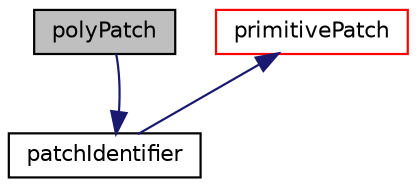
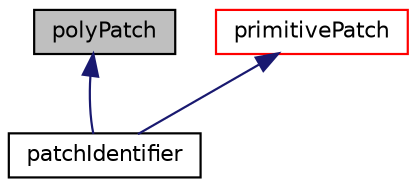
edge "polyPatch" -> "patchIdentifier": reversed
